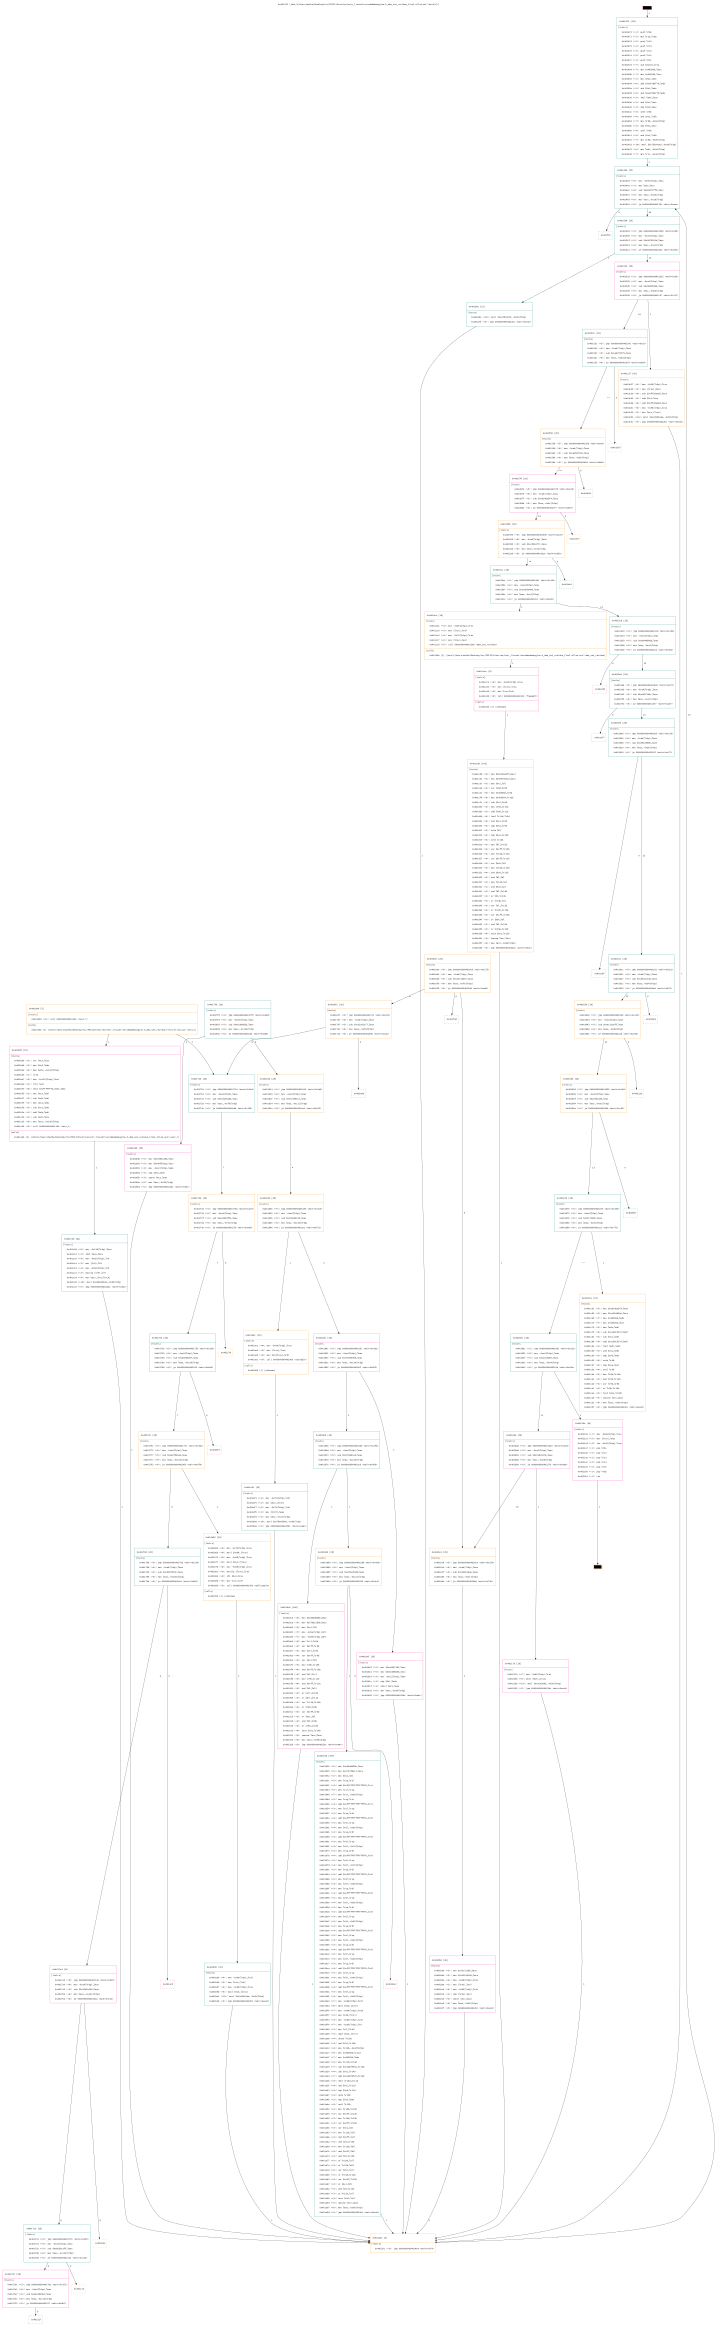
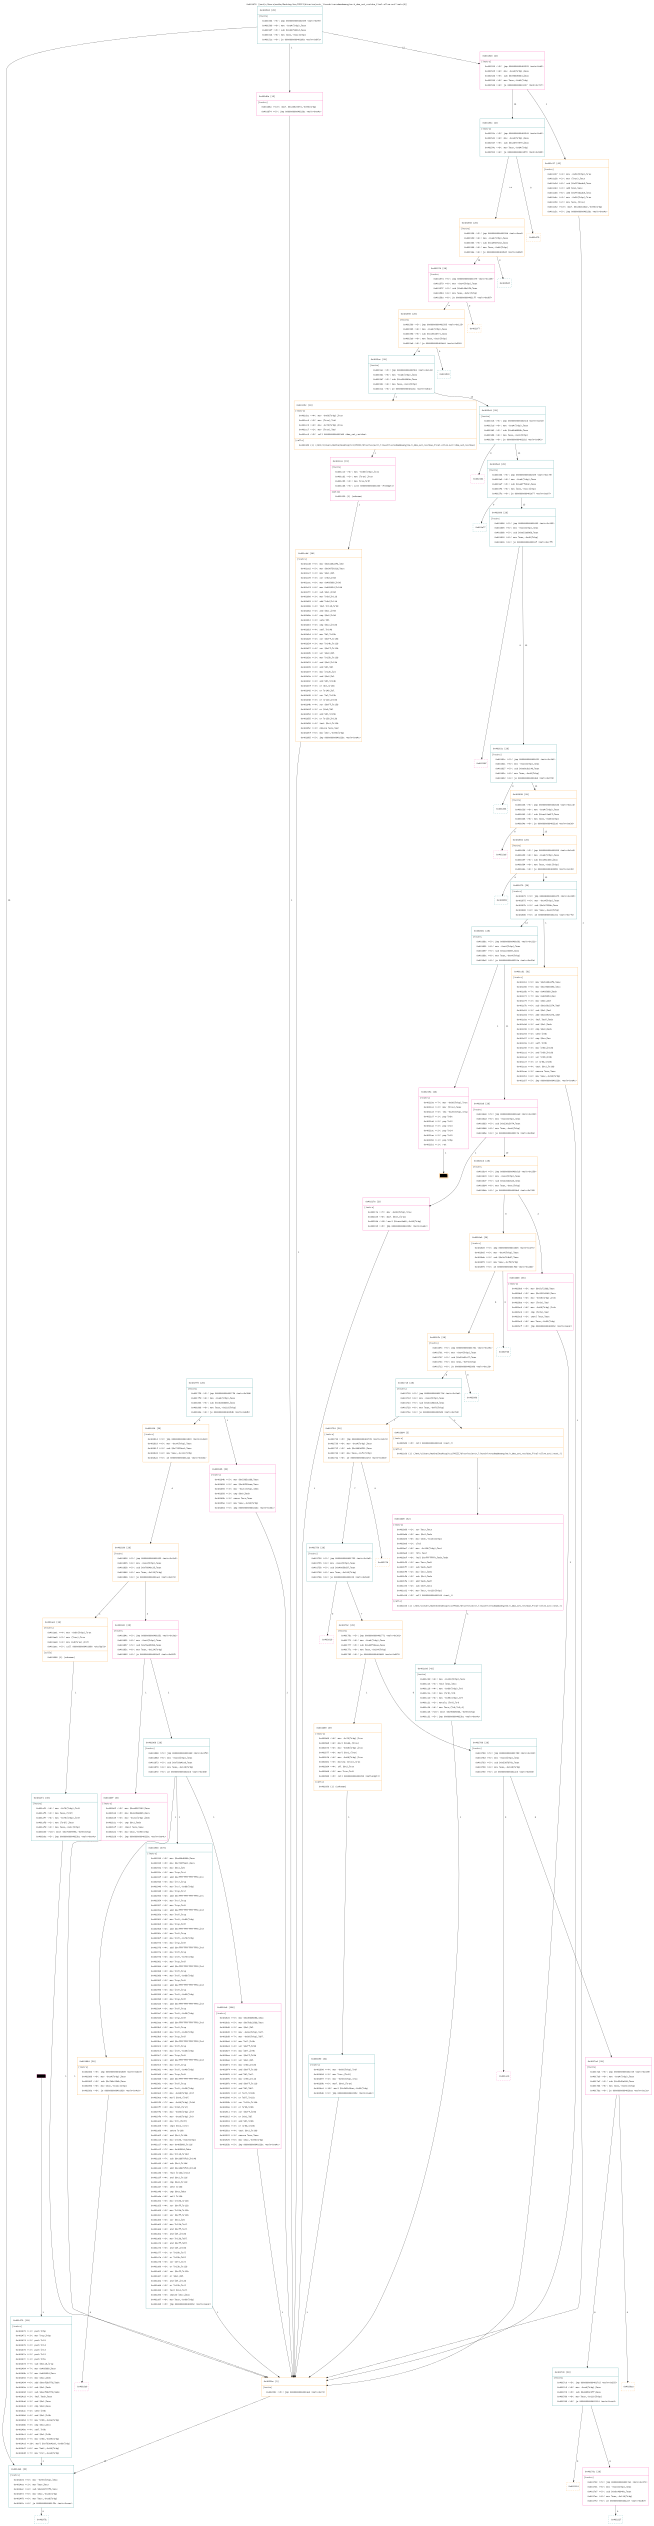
edge "0x4014e4 [32]" -> "0x401504 [28]": reversed
node "0x401d6a [15]": color teal -> deeppink
edge "0x401bd4 [5]" -> "0x401718 [28]": reversed
edge "0x4016e0 [28]" -> "0x4016c4 [28]": reversed
edge "0x401884 [28]" -> "0x401930 [370]": now "0x401868 [28]" -> "0x401930 [370]"
edge "0x401c61 [91]" -> "0x4022bc [5]": added, label "1"
